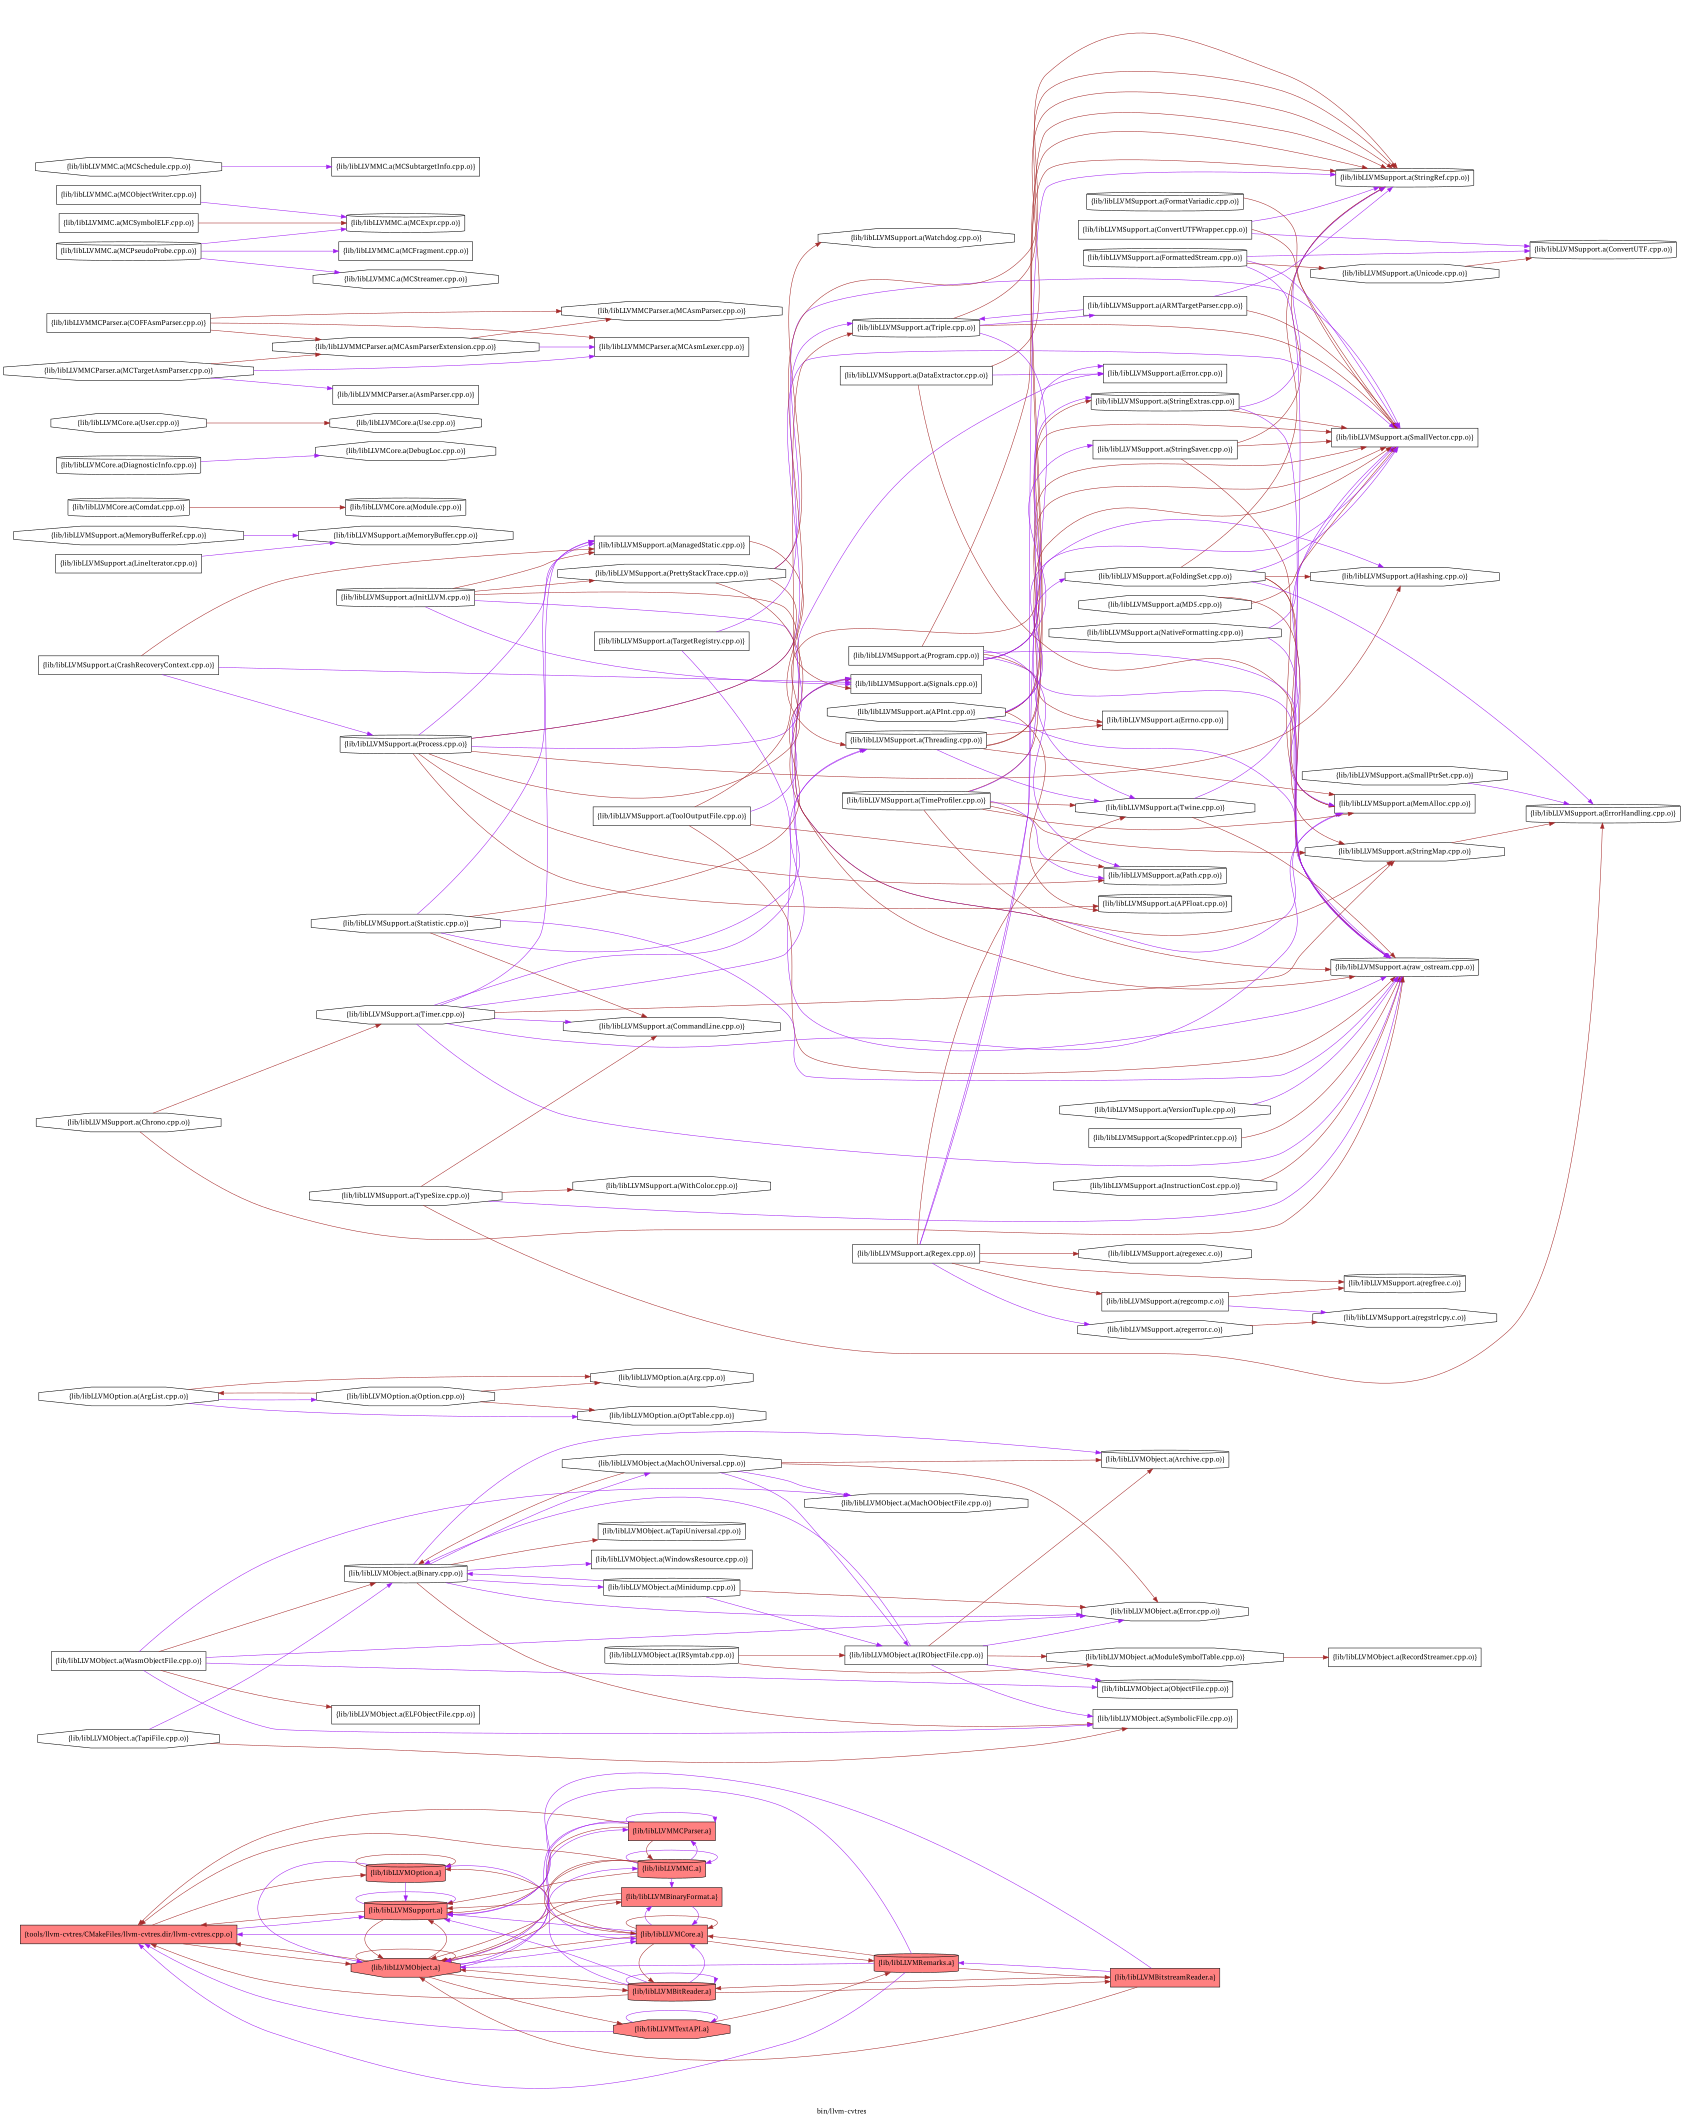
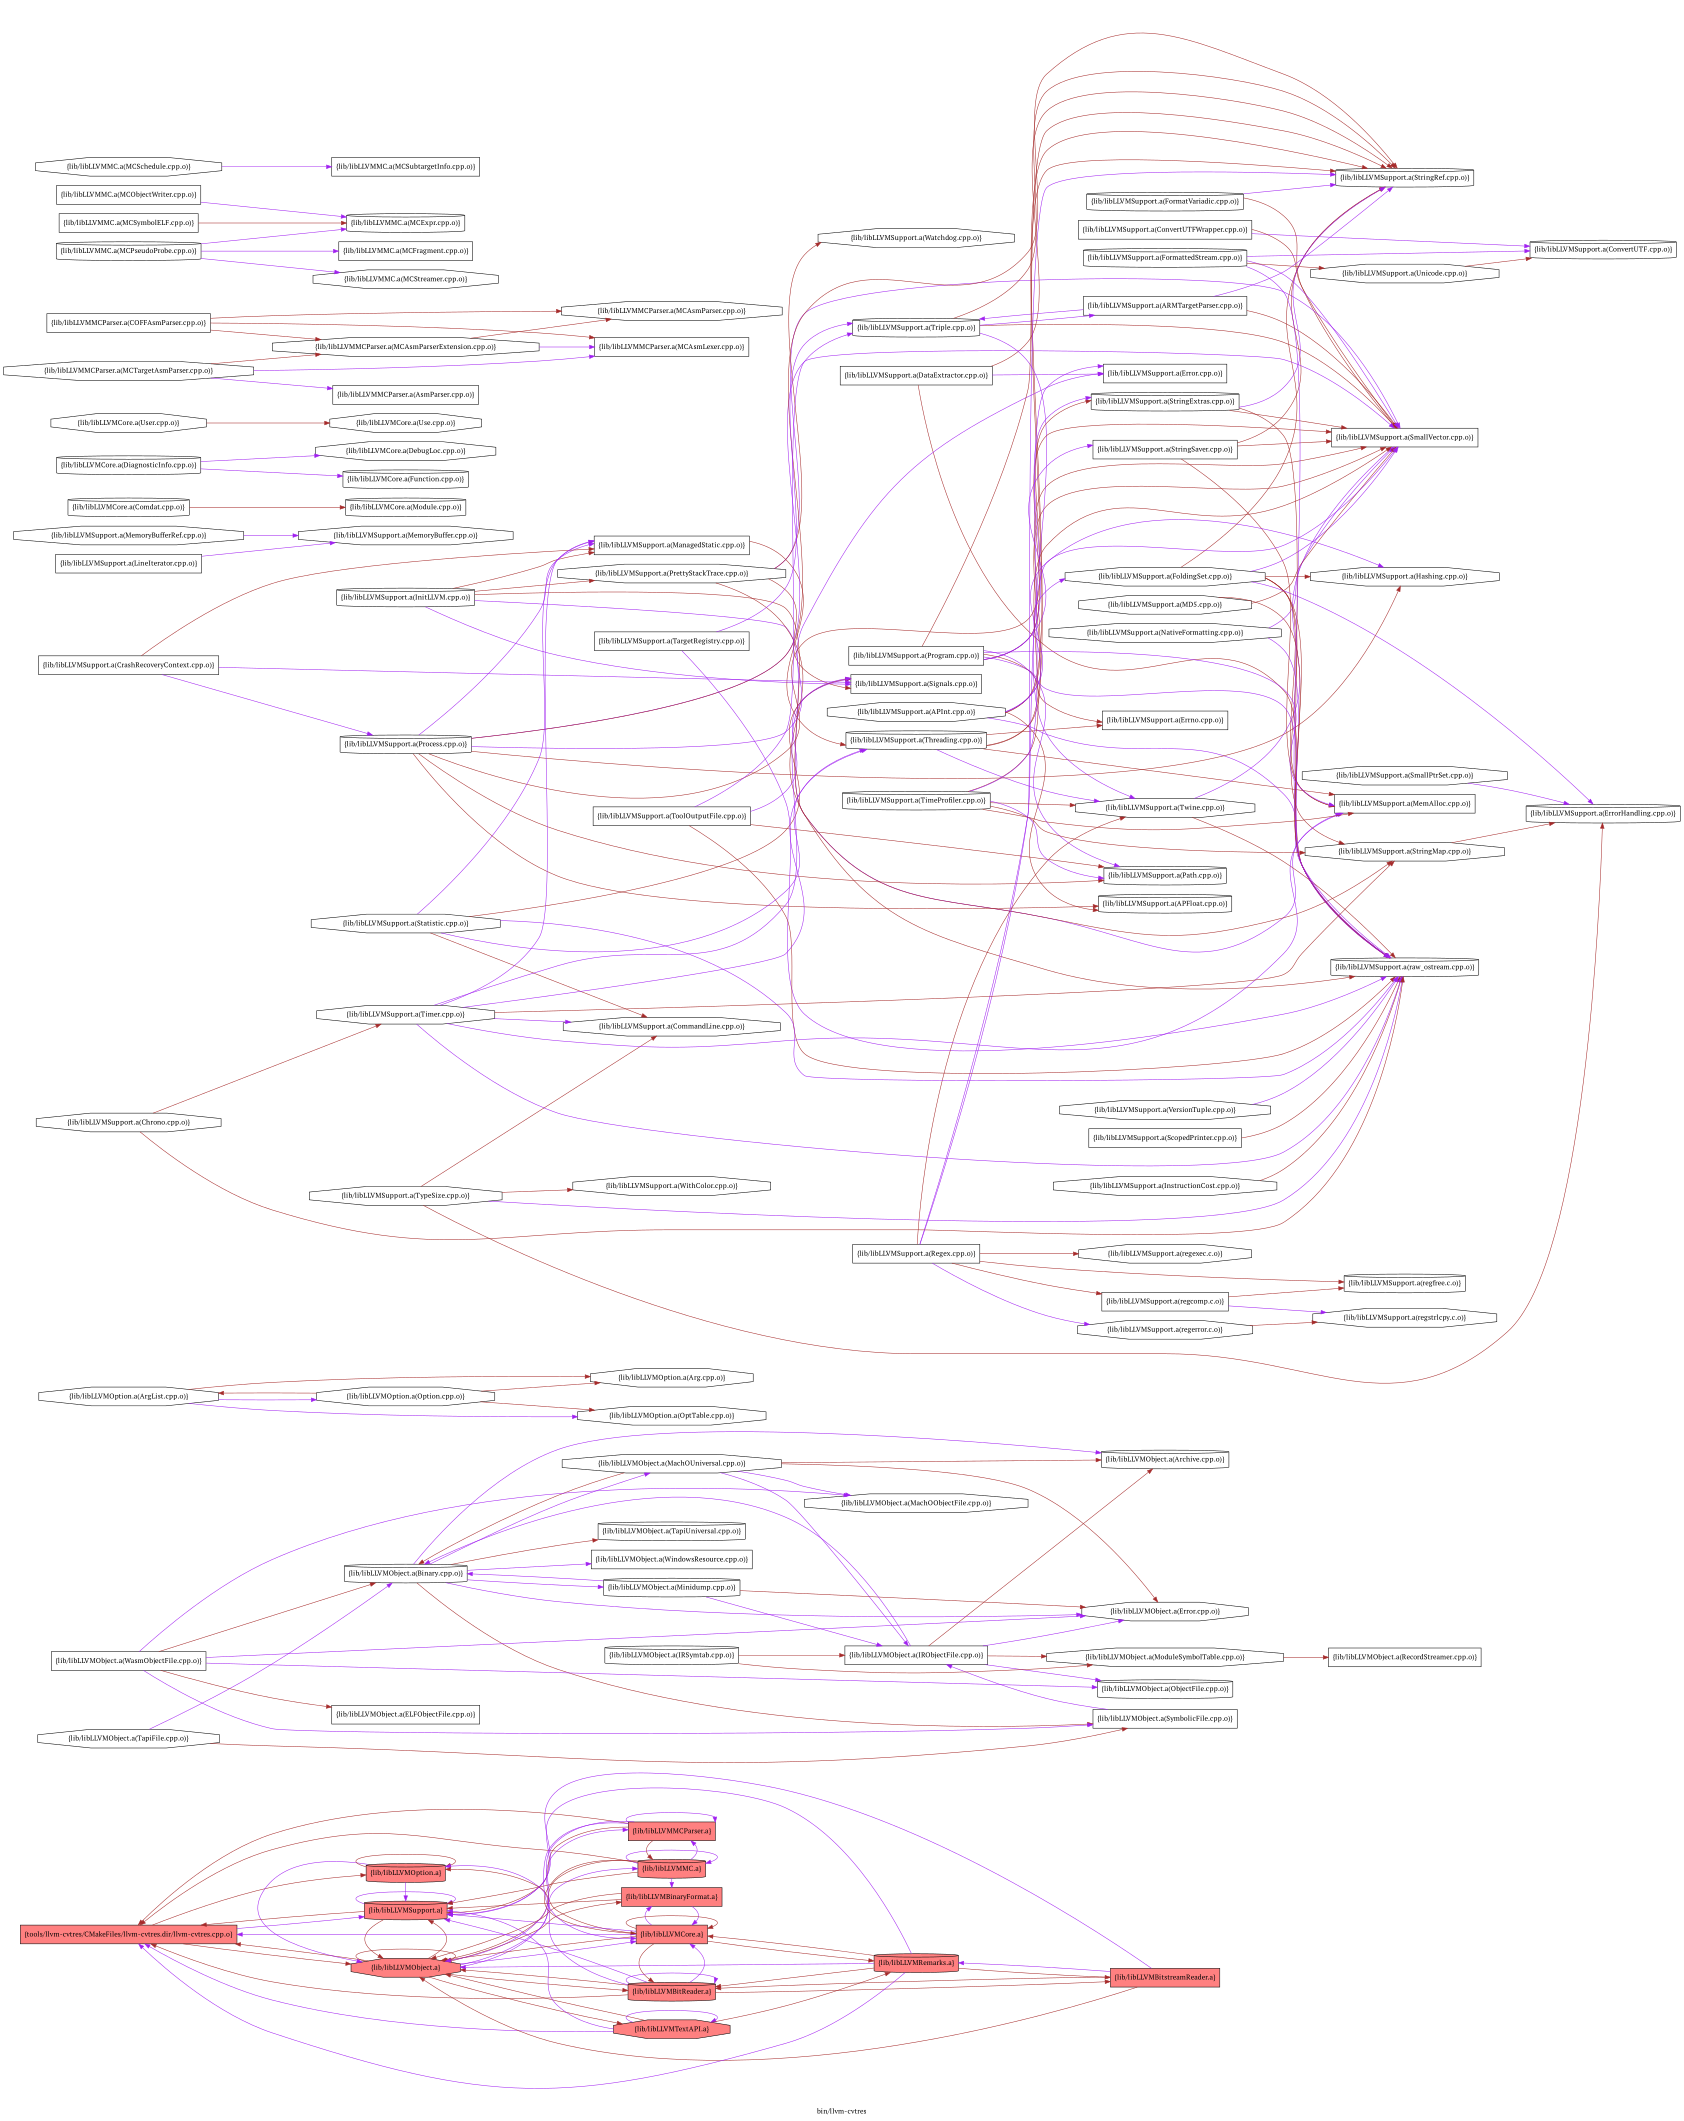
edge "{lib/libLLVMSupport.a(ConvertUTFWrapper.cpp.o)}" -> "{lib/libLLVMSupport.a(StringRef.cpp.o)}": now "{lib/libLLVMSupport.a(FormatVariadic.cpp.o)}" -> "{lib/libLLVMSupport.a(StringRef.cpp.o)}"
node "{lib/libLLVMCore.a(Function.cpp.o)}": added
edge "{lib/libLLVMSupport.a(ToolOutputFile.cpp.o)}" -> "{lib/libLLVMSupport.a(Triple.cpp.o)}": color brown -> purple
edge "{lib/libLLVMSupport.a(StringExtras.cpp.o)}" -> "{lib/libLLVMSupport.a(raw_ostream.cpp.o)}": color purple -> brown
edge "{lib/libLLVMSupport.a(TimeProfiler.cpp.o)}" -> "{lib/libLLVMSupport.a(raw_ostream.cpp.o)}": now "{lib/libLLVMSupport.a(FoldingSet.cpp.o)}" -> "{lib/libLLVMSupport.a(raw_ostream.cpp.o)}"
edge "{lib/libLLVMObject.a(IRObjectFile.cpp.o)}" -> "{lib/libLLVMObject.a(SymbolicFile.cpp.o)}": reversed
edge "{lib/libLLVMTextAPI.a}" -> "{lib/libLLVMSupport.a}": added
edge "{lib/libLLVMRemarks.a}" -> "{lib/libLLVMBitReader.a}": added
edge "{lib/libLLVMTextAPI.a}" -> "{lib/libLLVMObject.a}": added
